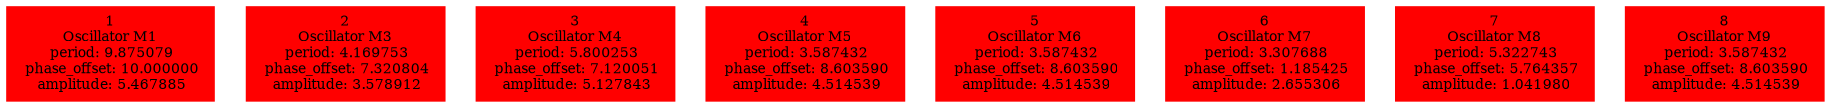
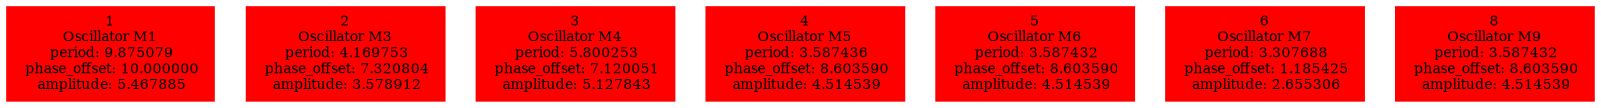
node "4": text "period: 3.587432" -> "period: 3.587436"
node "7": removed
